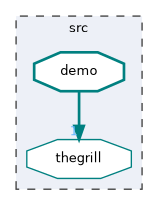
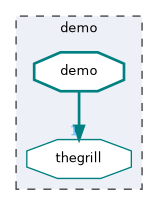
cluster "src": label "src" -> "demo"
